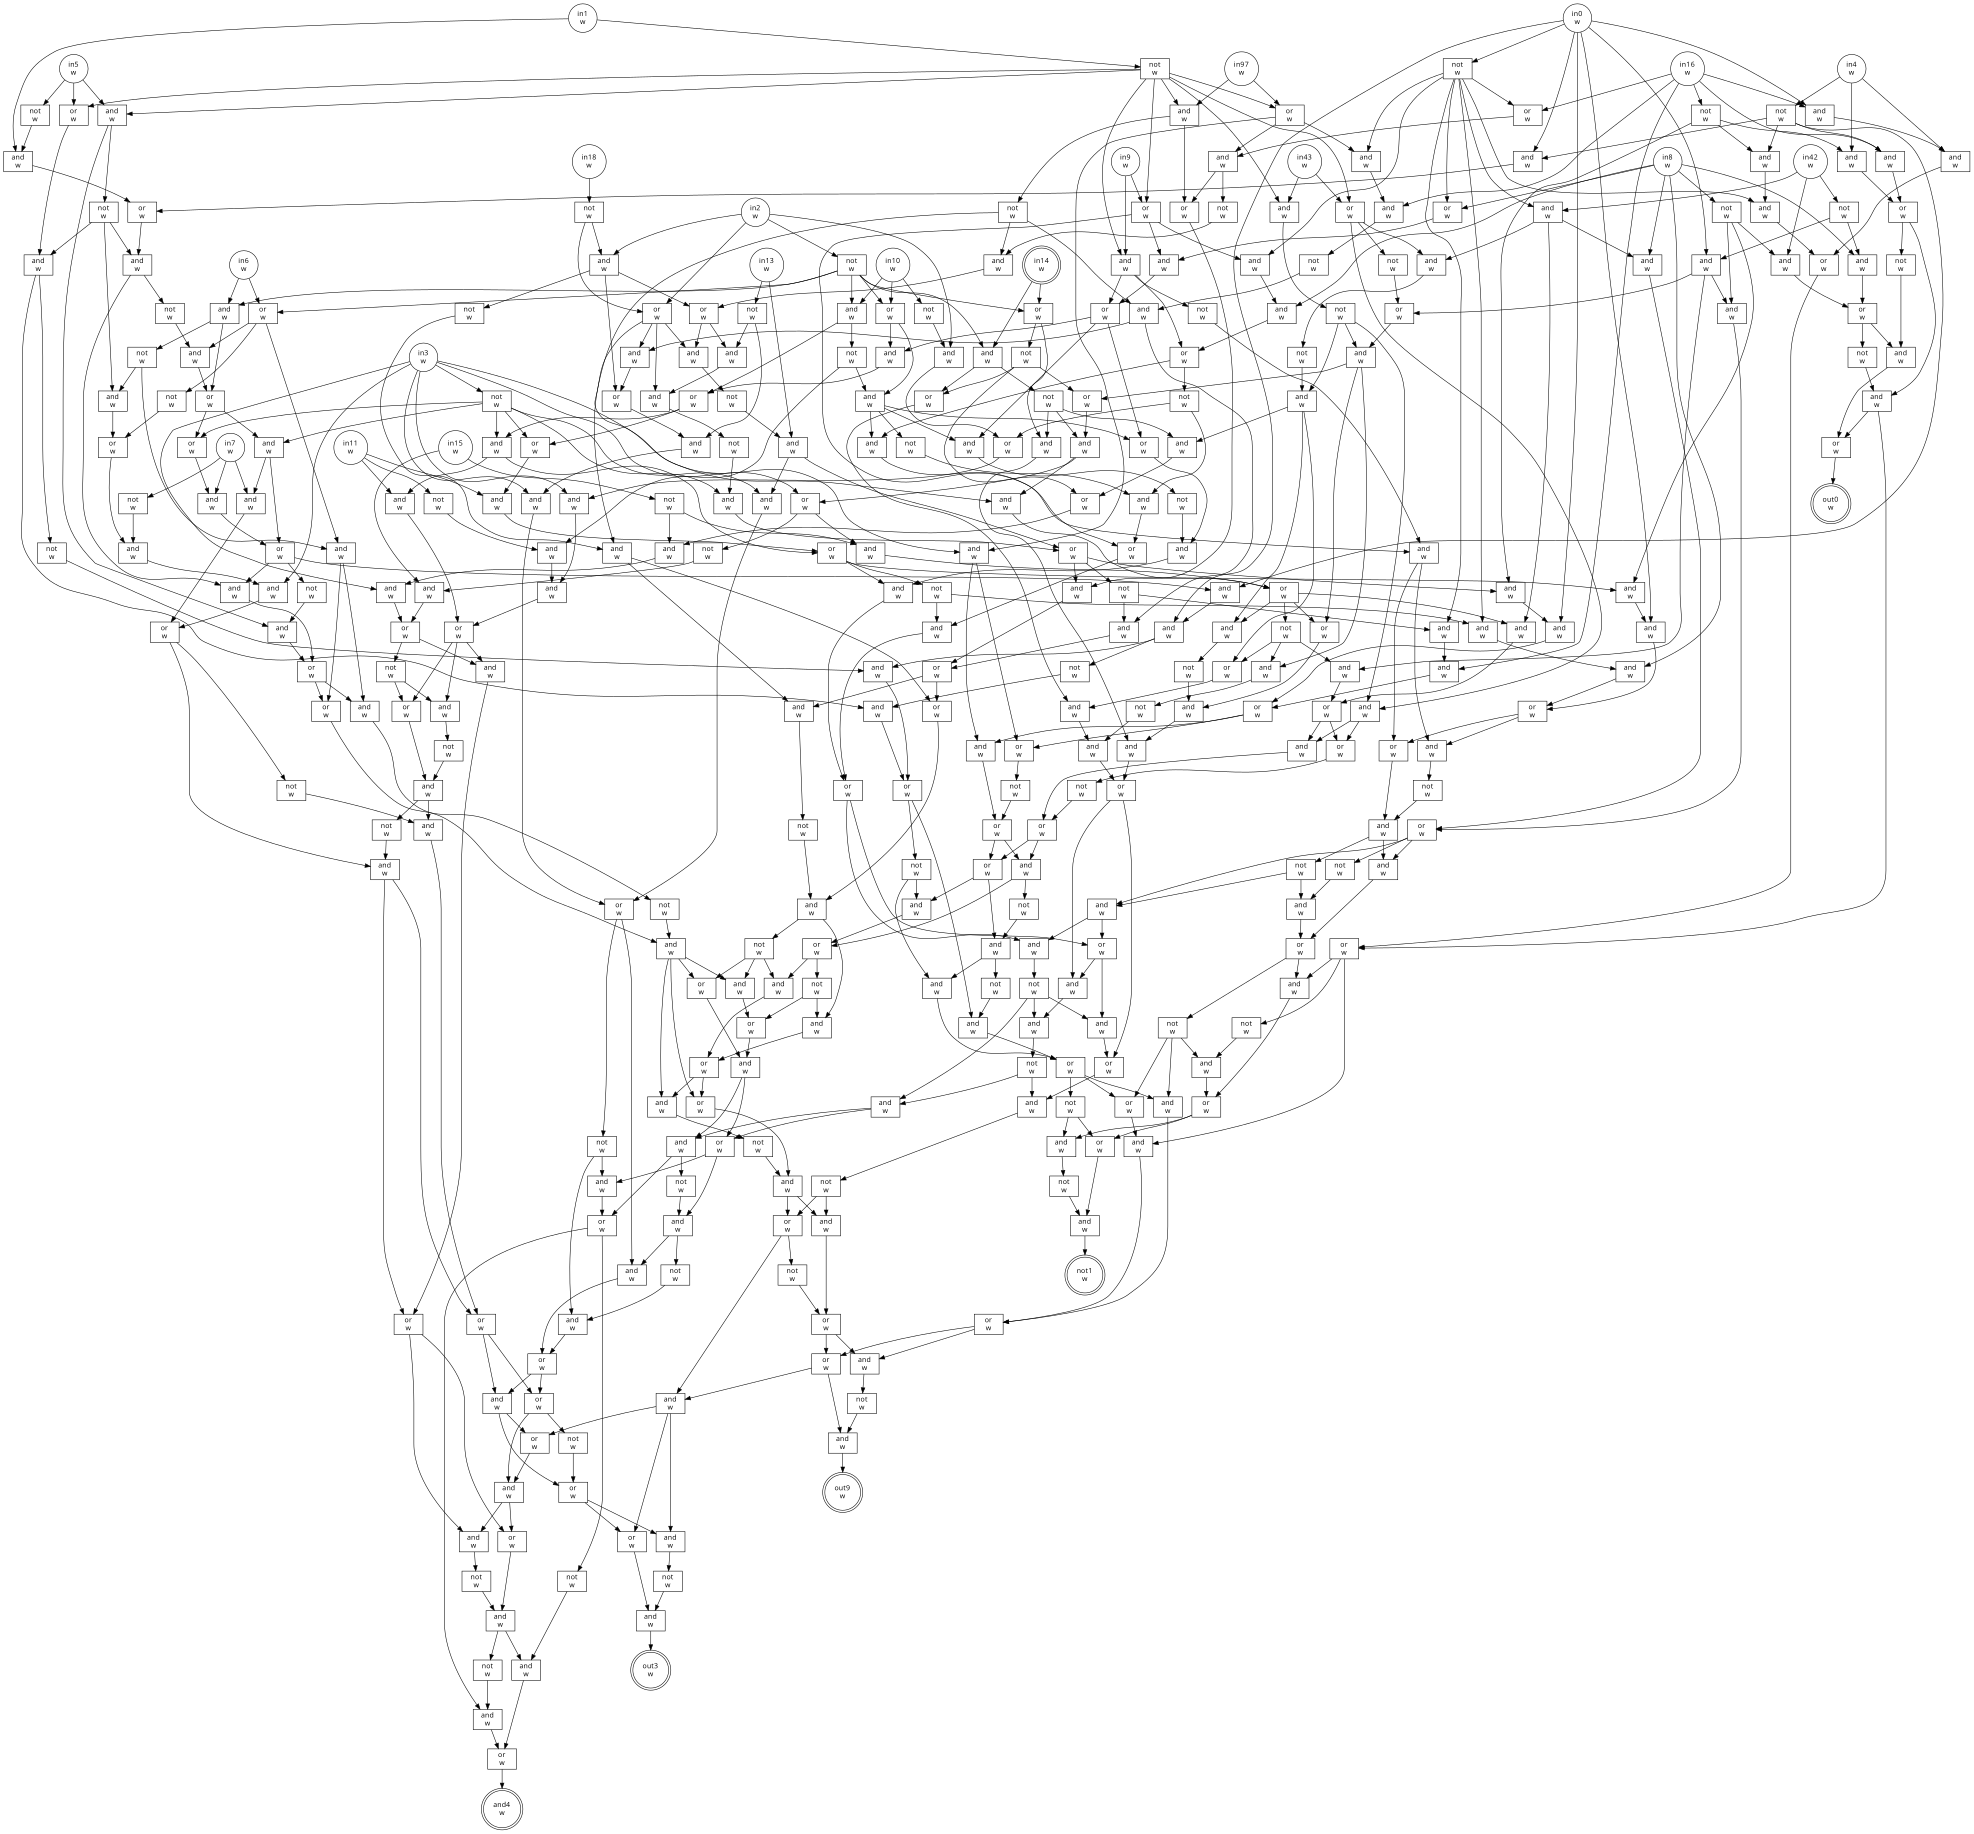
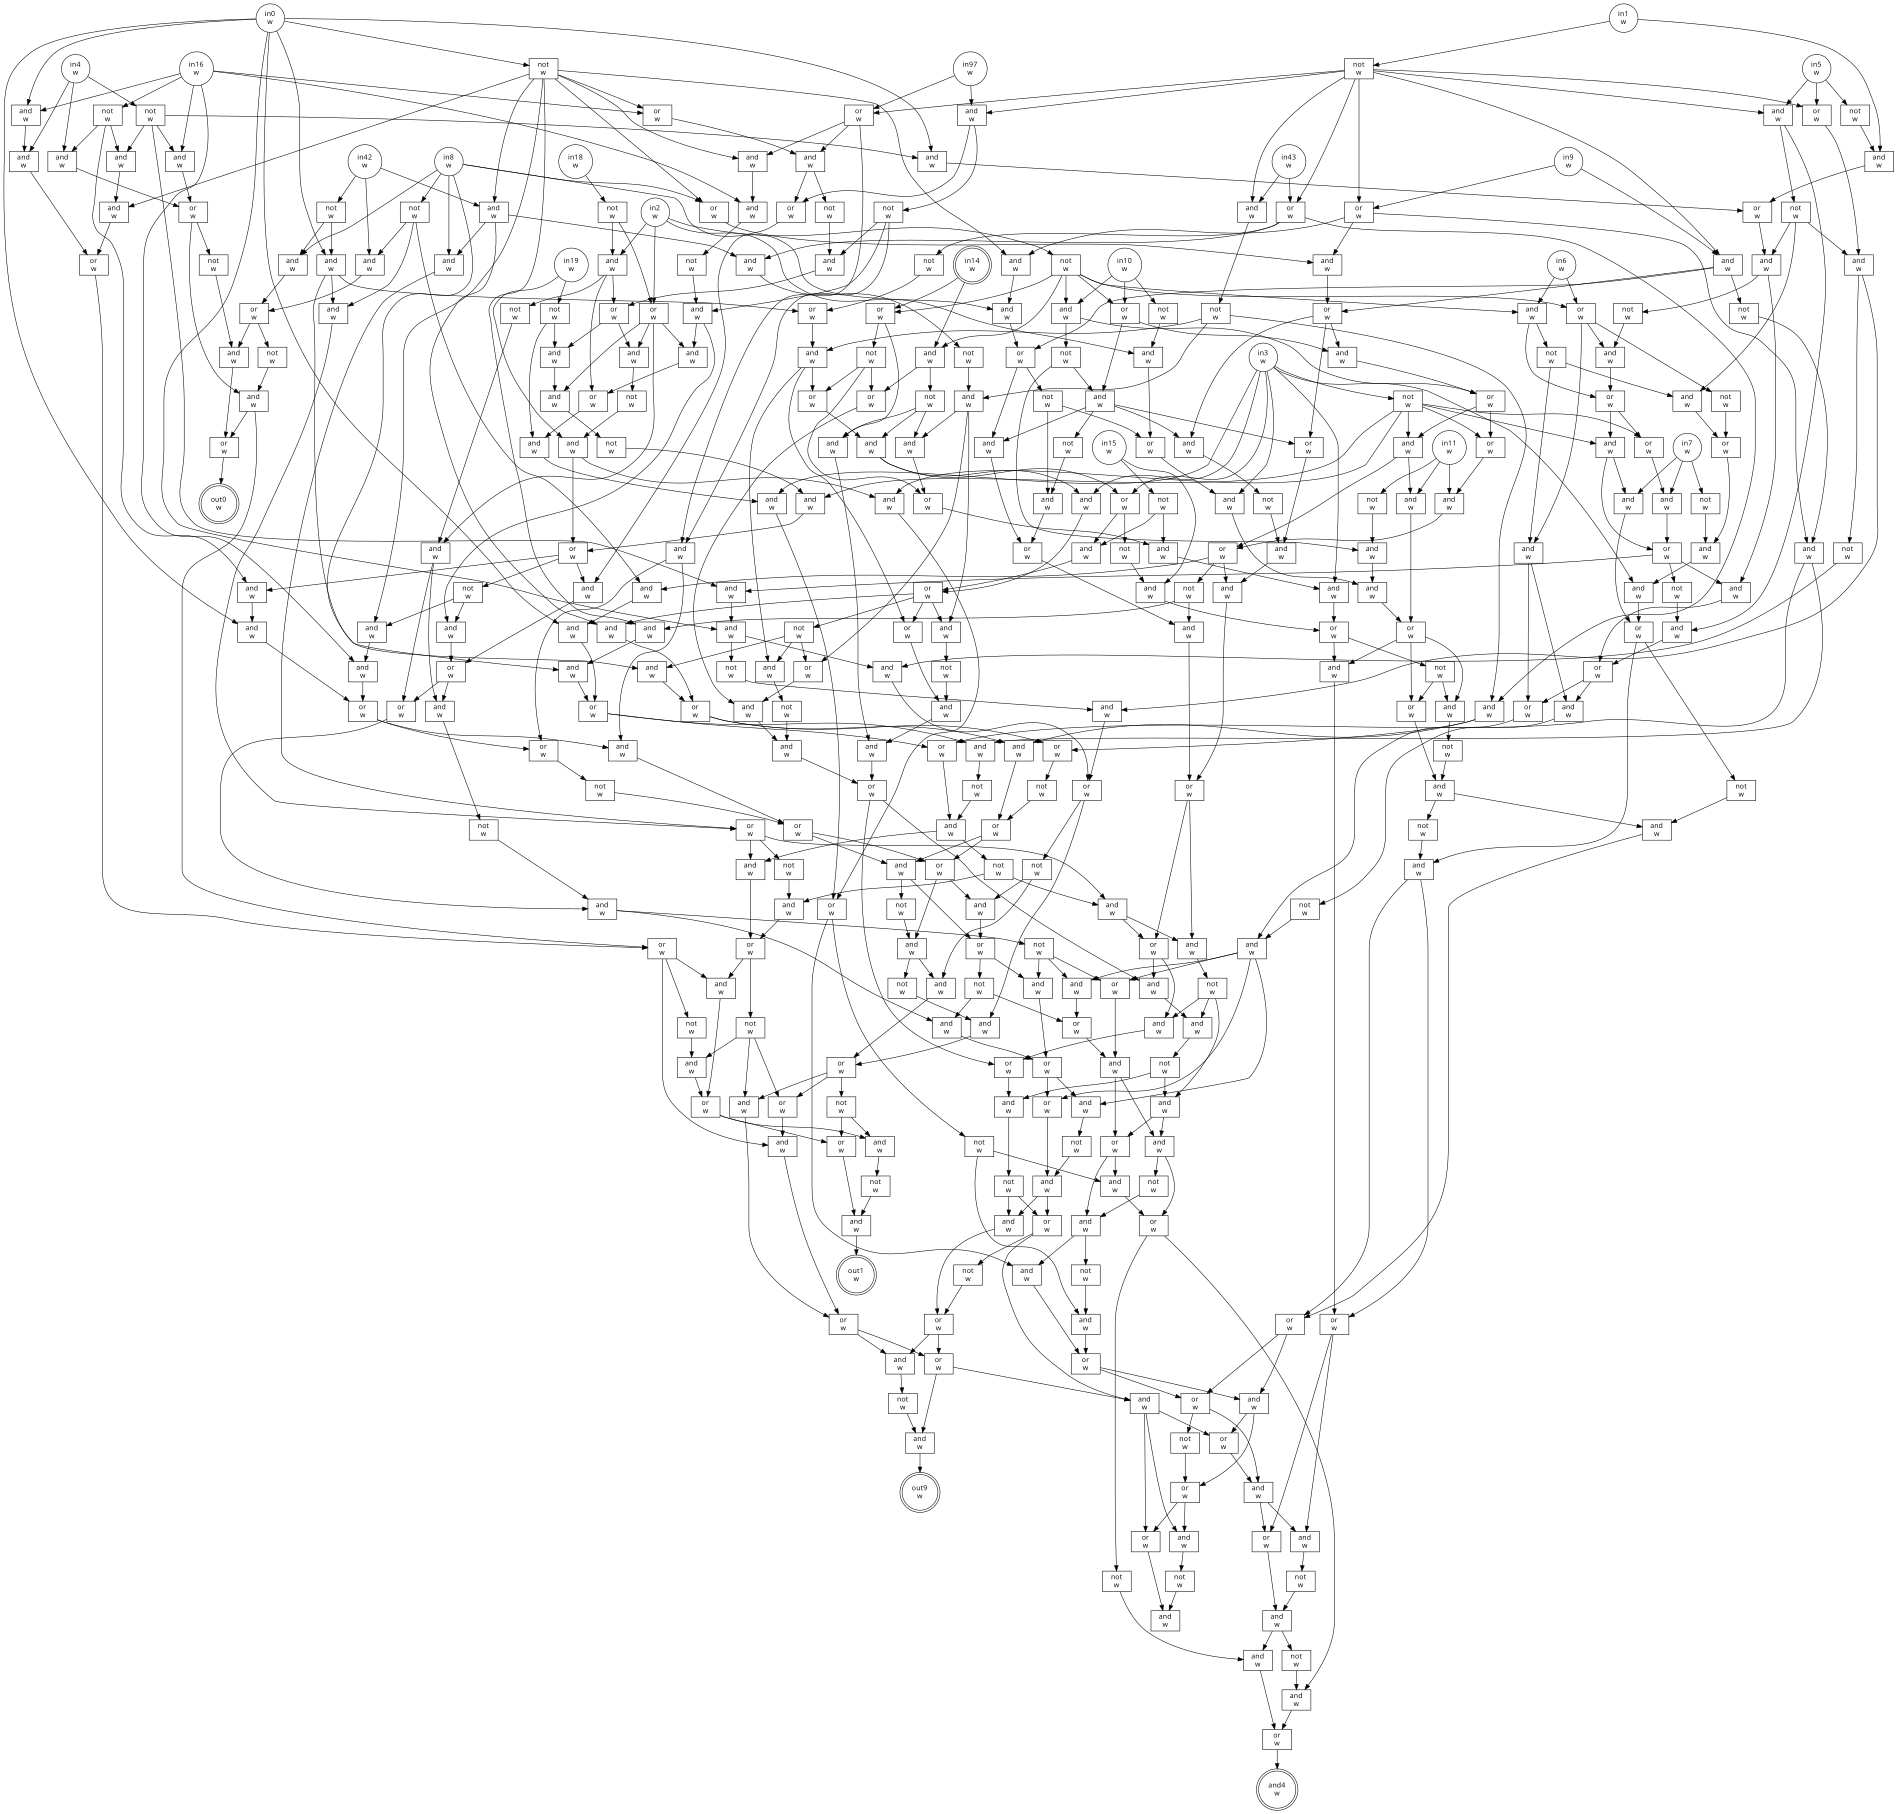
node "in13 w": label "in13 w" -> "in19 w"
node "not1 w": label "not1 w" -> "out1 w"
node "out3 w": removed
